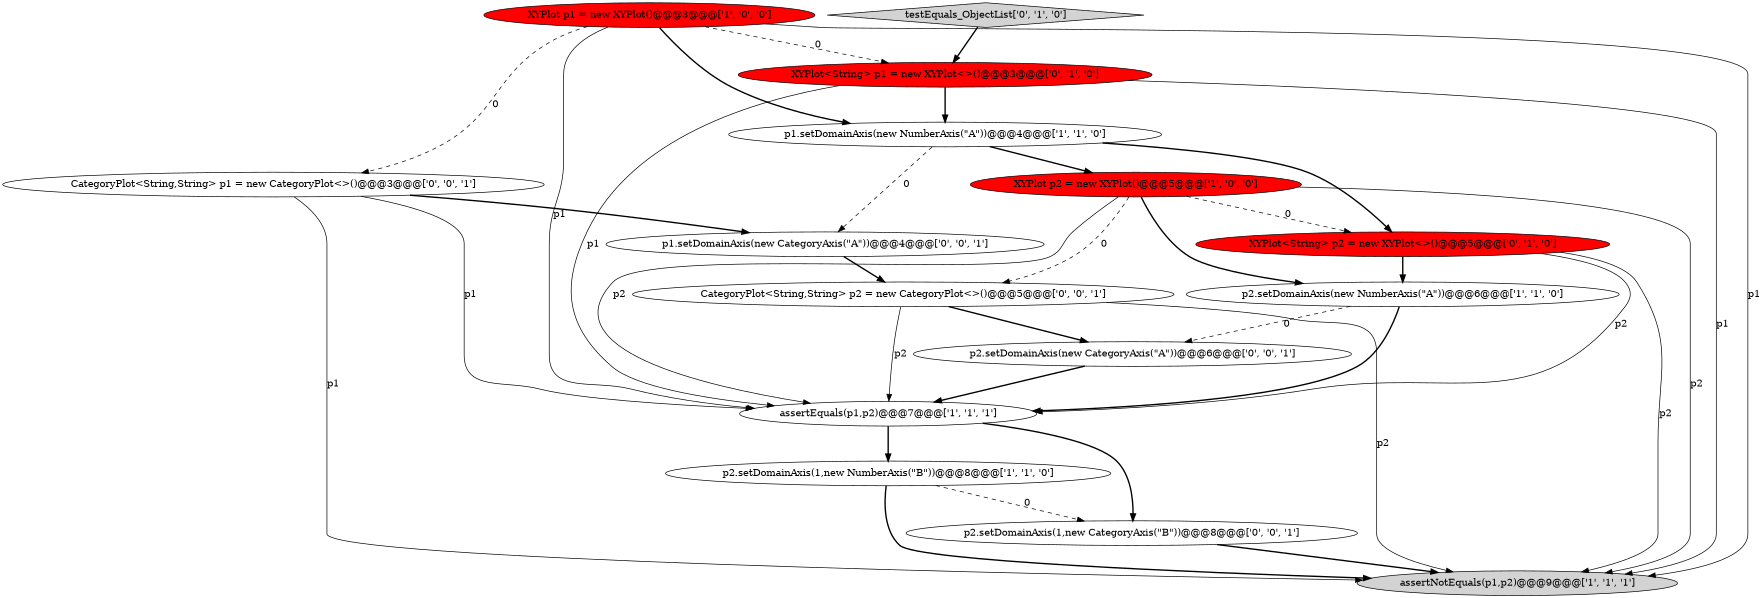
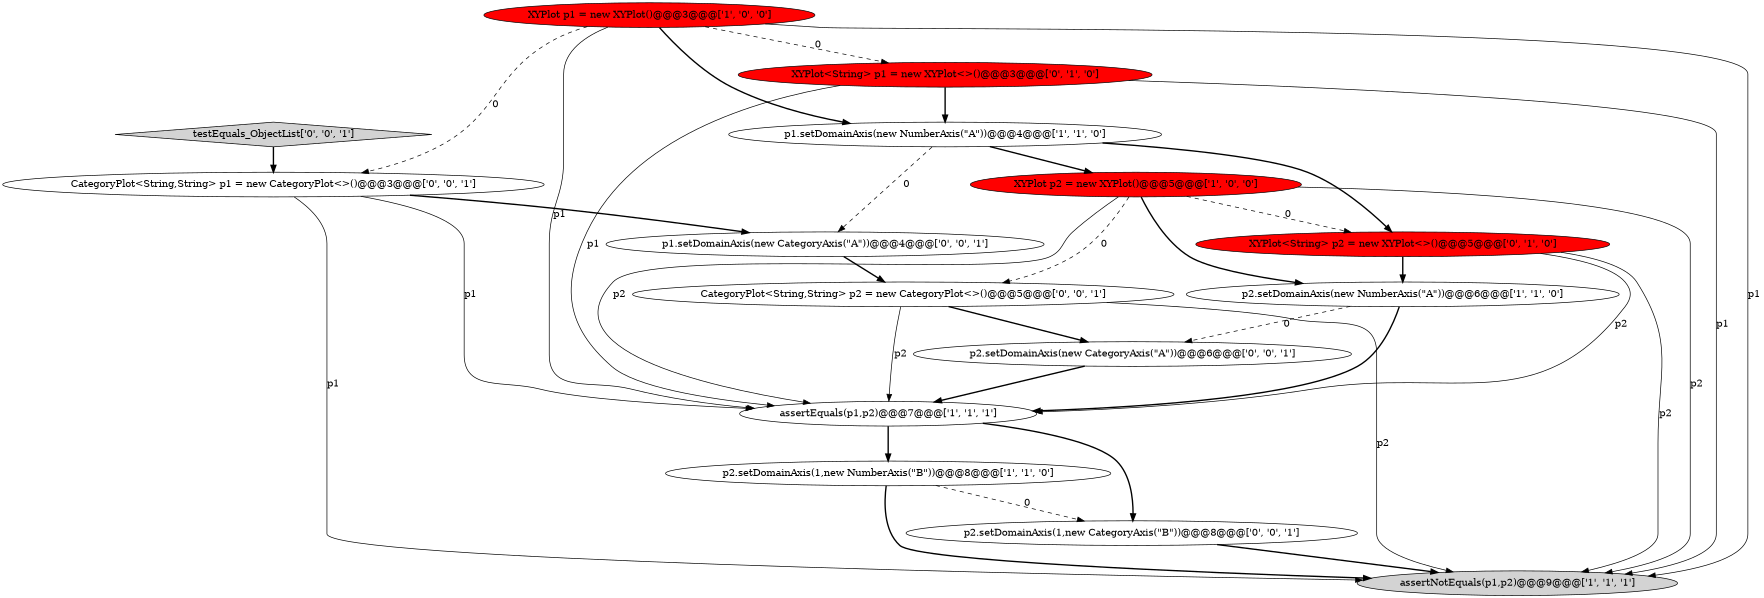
node "testEquals_ObjectList['0', '1', '0']": removed
node "testEquals_ObjectList['0', '0', '1']": added
